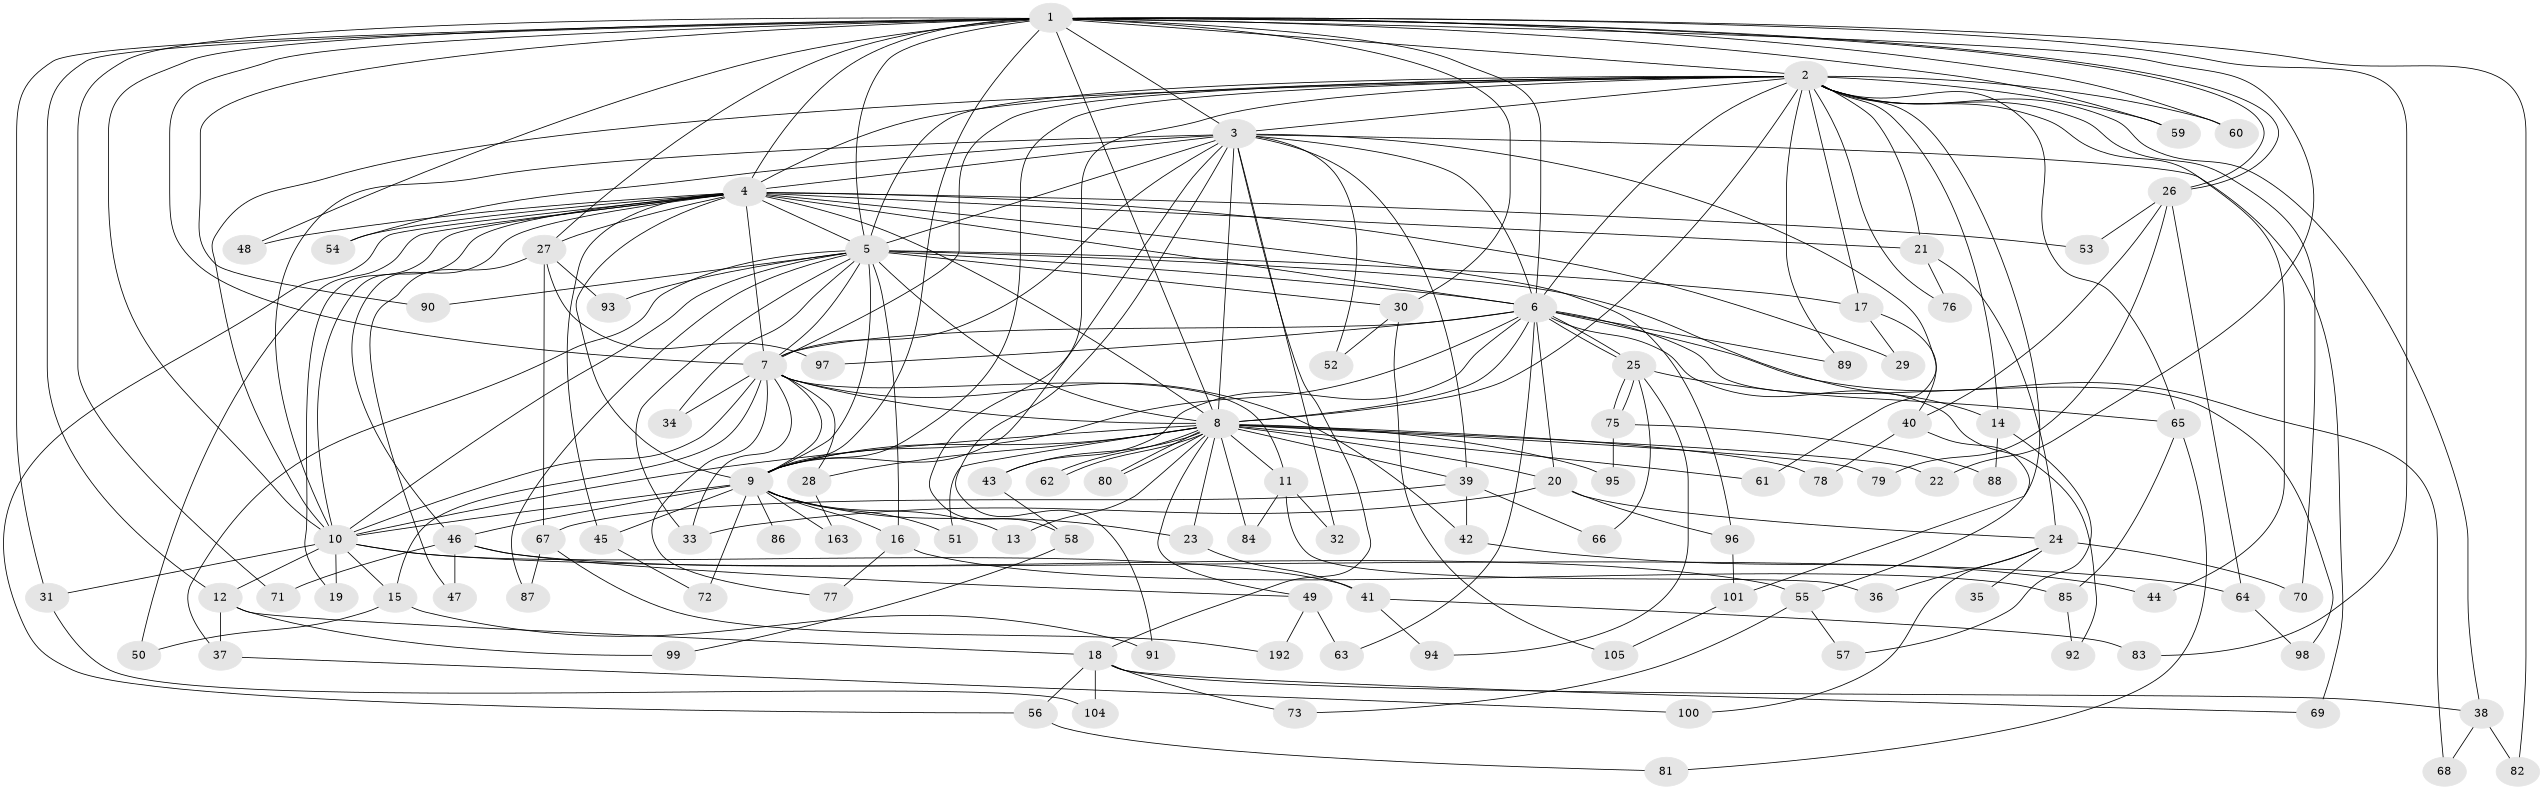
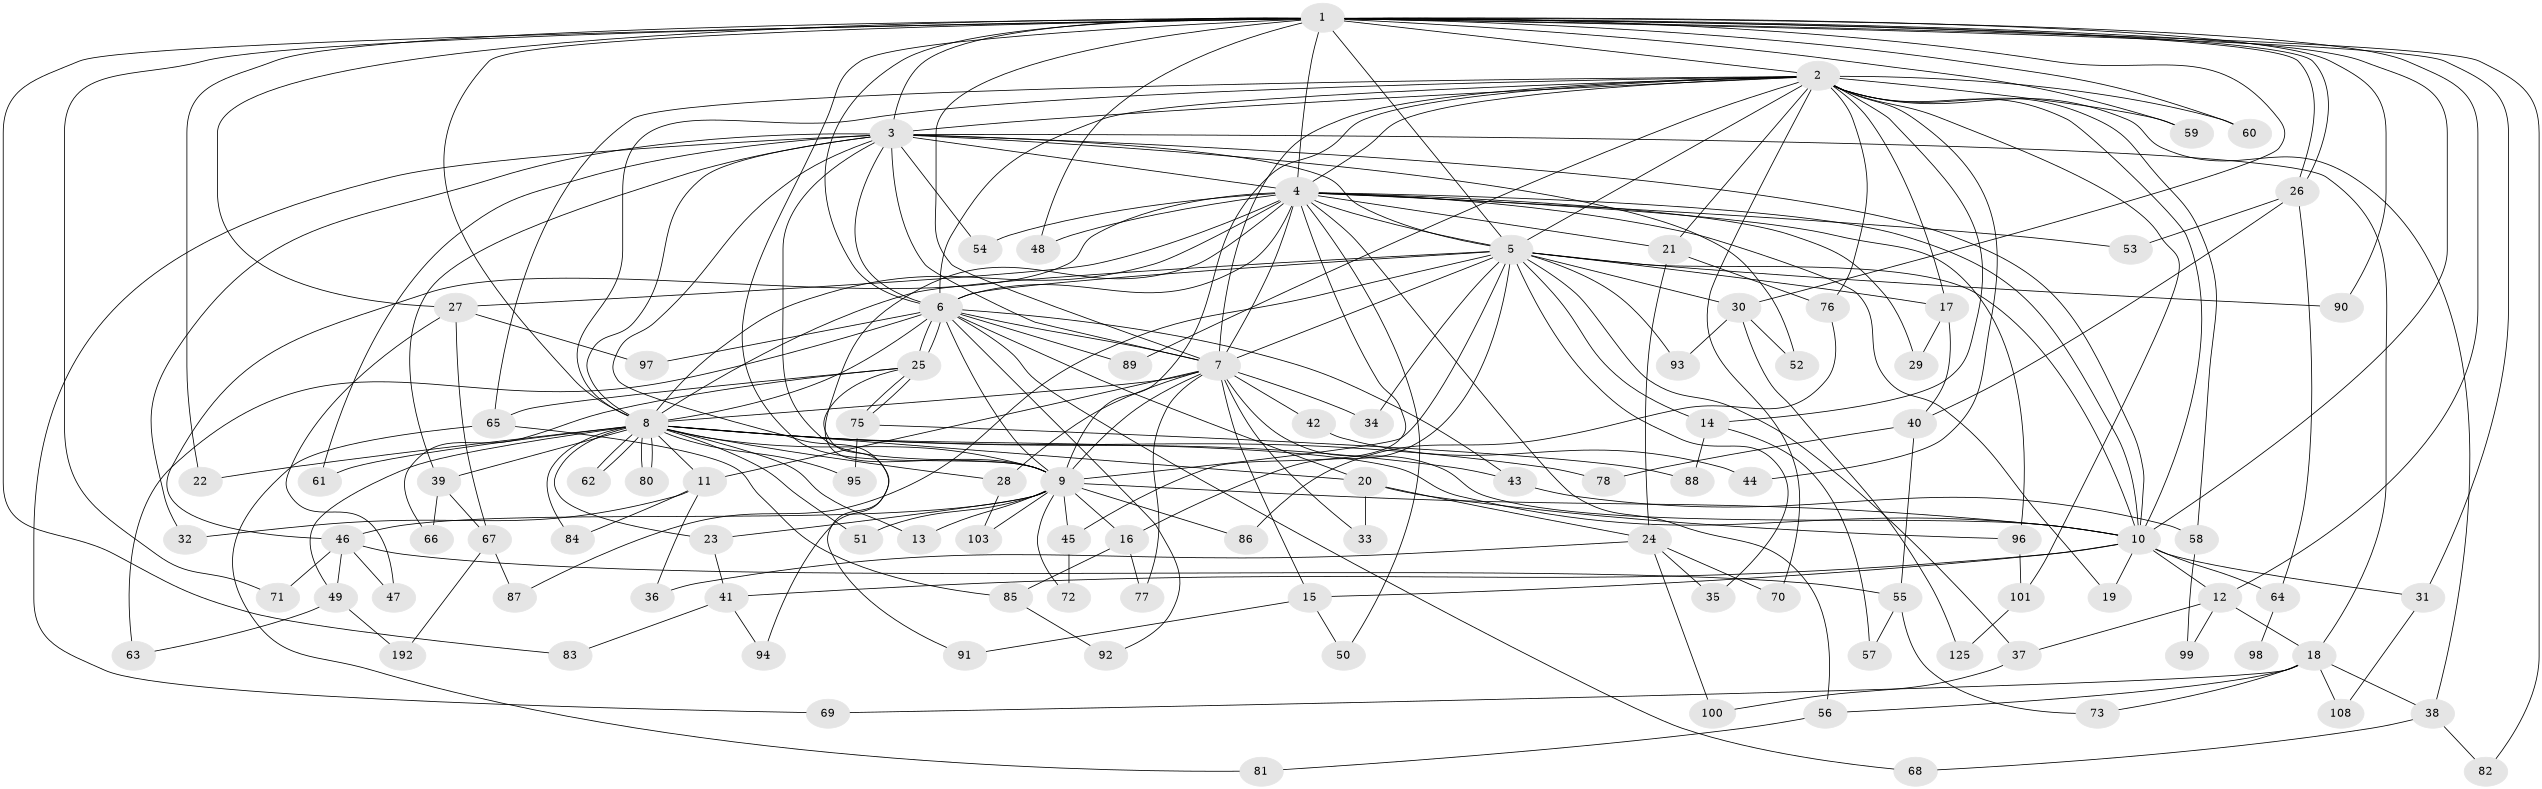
edge "27" -- "93": now "30" -- "93"
edge "5" -- "33": now "5" -- "35"
edge "6" -- "98": removed
edge "76" -- "86": added
node "79": removed
edge "39" -- "42": removed
node "163": label "163" -> "103"
node "105": label "105" -> "125"
node "104": label "104" -> "108"
